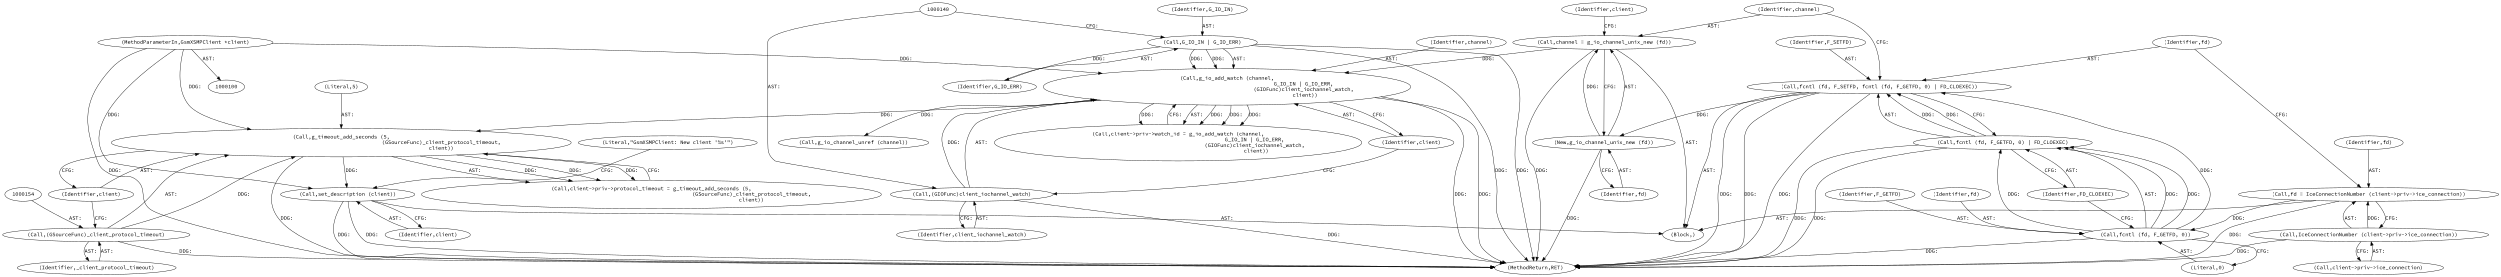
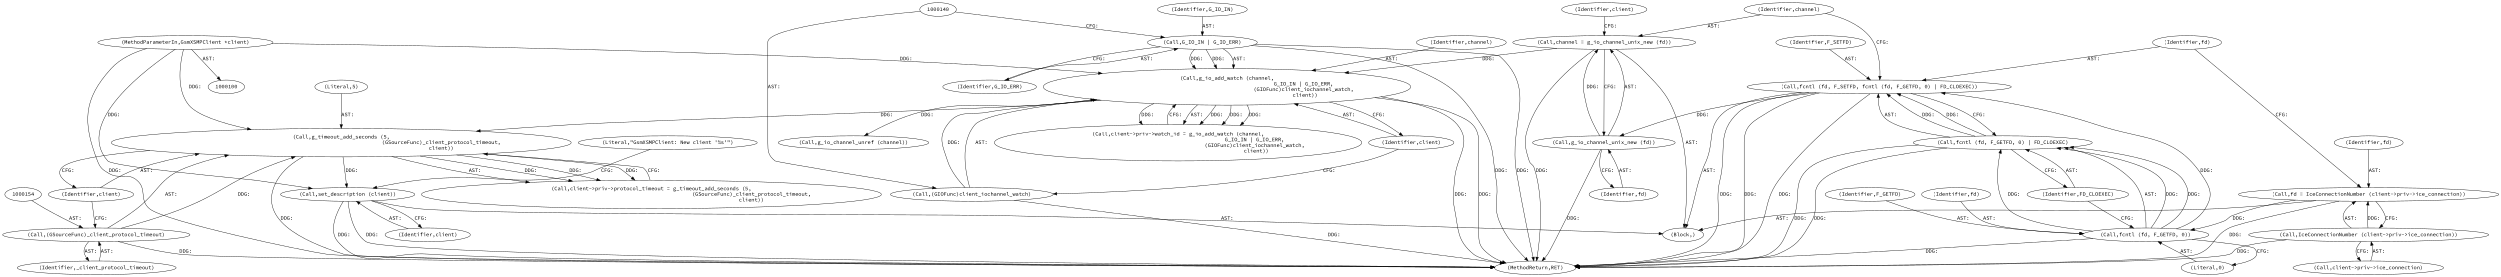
edge "(Call,G_IO_IN | G_IO_ERR)" -> "(Identifier,G_IO_ERR)": label "DDG: " -> "CFG: "
node "(New,g_io_channel_unix_new (fd))": label "(New,g_io_channel_unix_new (fd))" -> "(Call,g_io_channel_unix_new (fd))"
node "(Identifier,client_iochannel_watch)": removed
